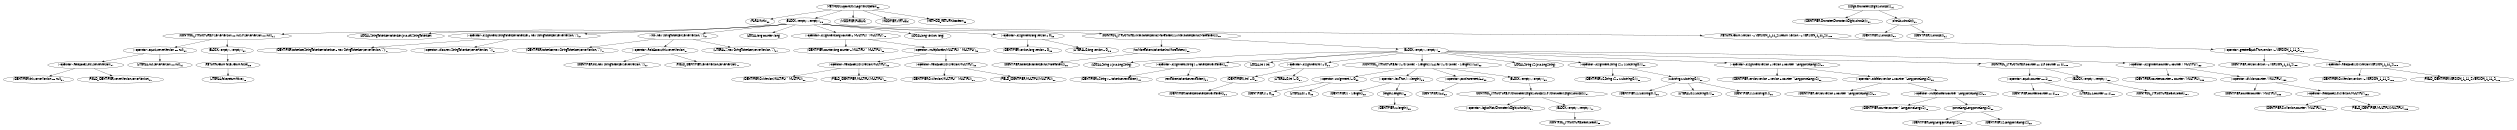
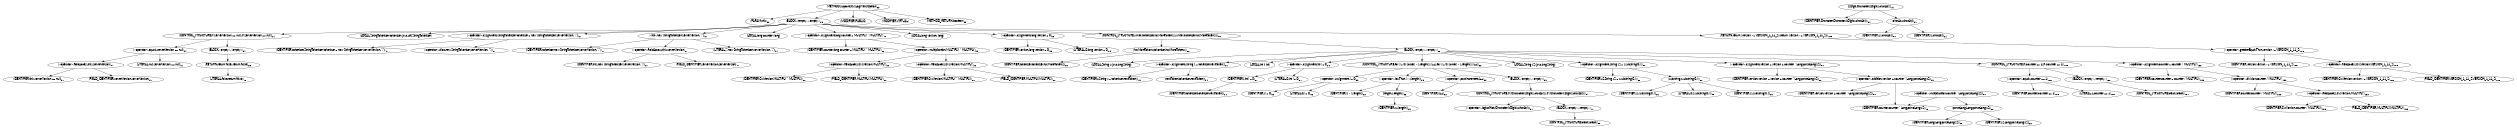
edge "(<operator>.addition,version + counter * Long.parseLong(s2))" -> "(<operator>.multiplication,counter * Long.parseLong(s2))": now "(<operator>.addition,version + counter * Long.parseLong(s2))" -> "(IDENTIFIER,counter,counter * Long.parseLong(s2))"
